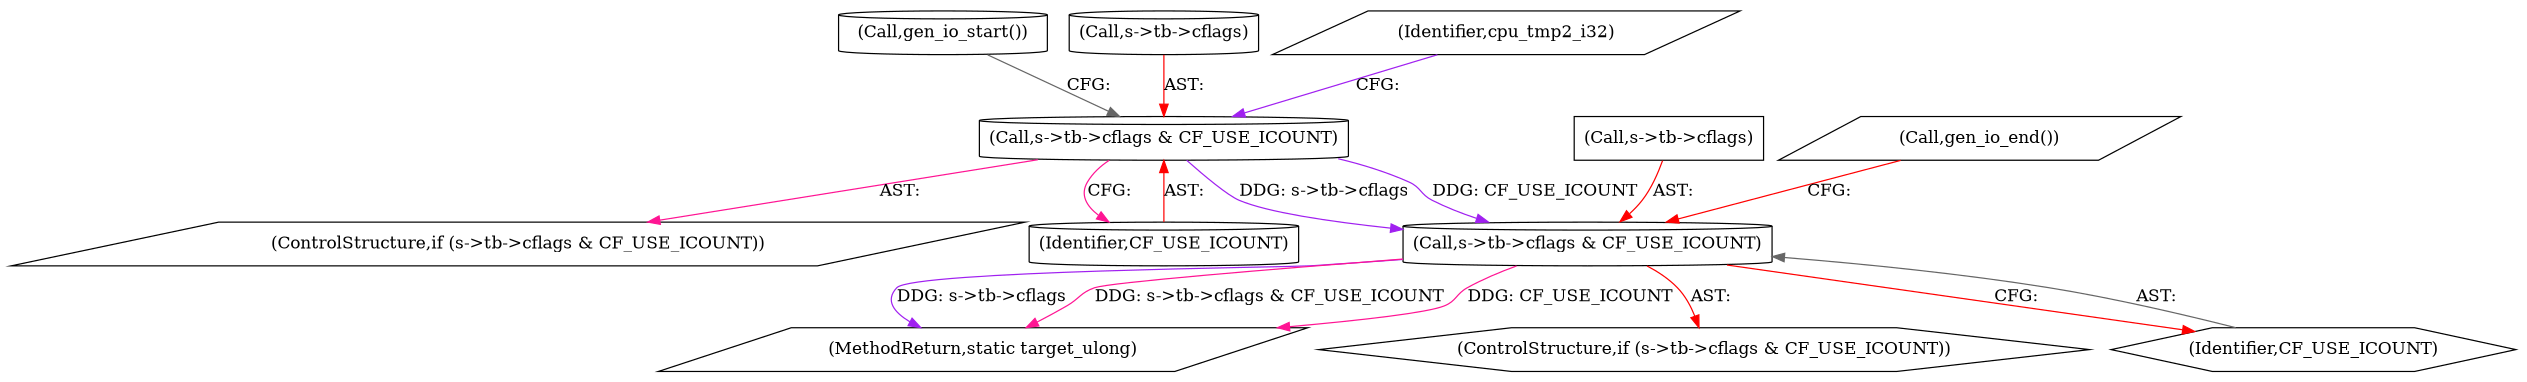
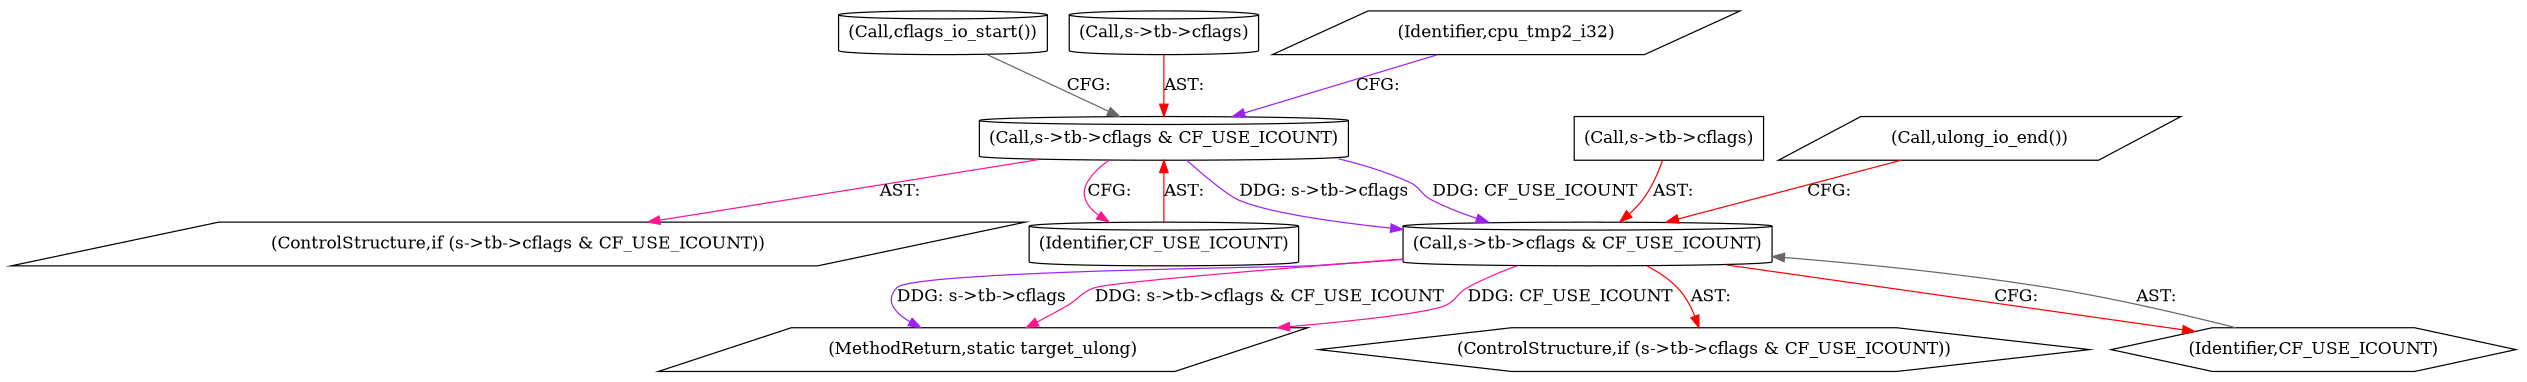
node "(Call,gen_io_start())": label "(Call,gen_io_start())" -> "(Call,cflags_io_start())"
node "(Call,gen_io_end())": label "(Call,gen_io_end())" -> "(Call,ulong_io_end())"
